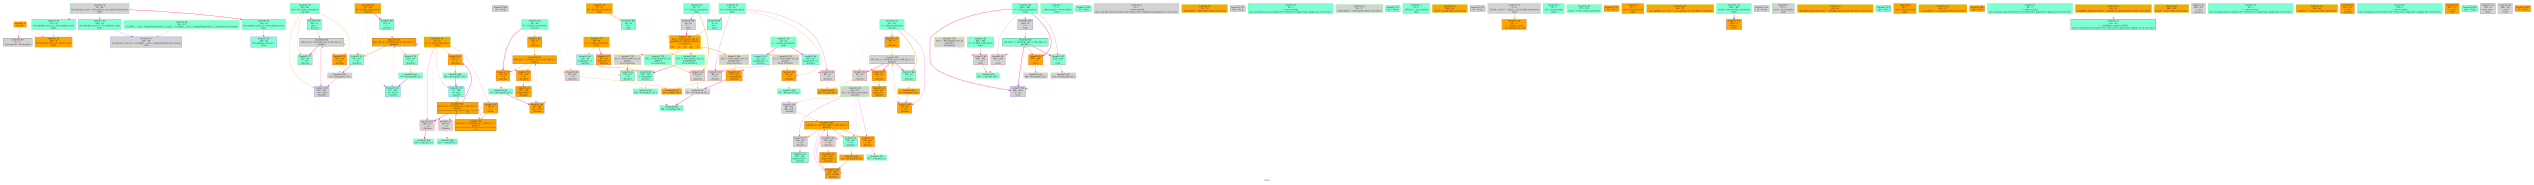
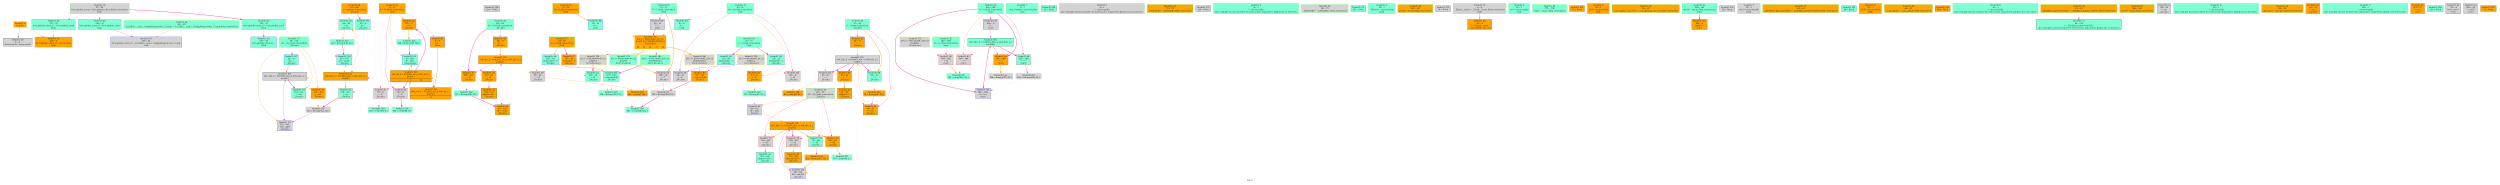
edge "NodeID: 14" -> "NodeID: 75": now "NodeID: 28" -> "NodeID: 75"
node "NodeID: 100": text "_Z4calcv" -> "_Z4arrayidx"
node "NodeID: 103": fillcolor orange -> lightgrey
